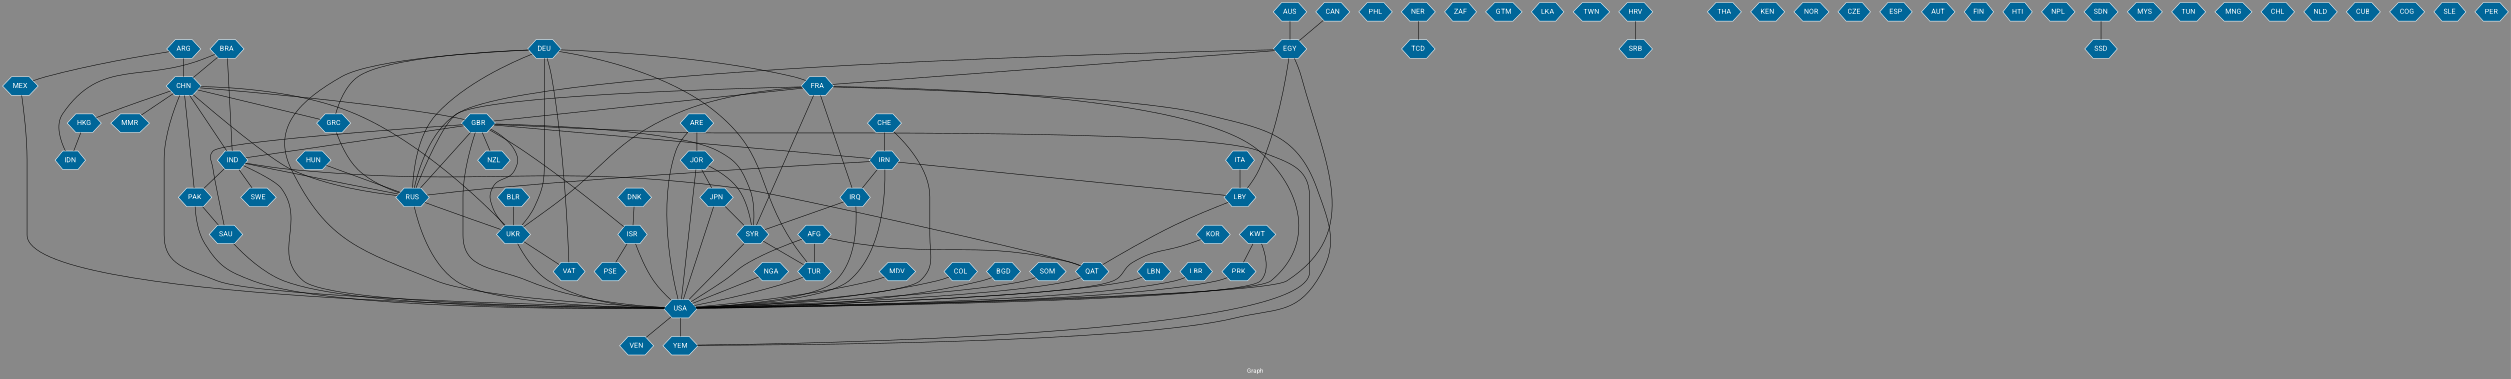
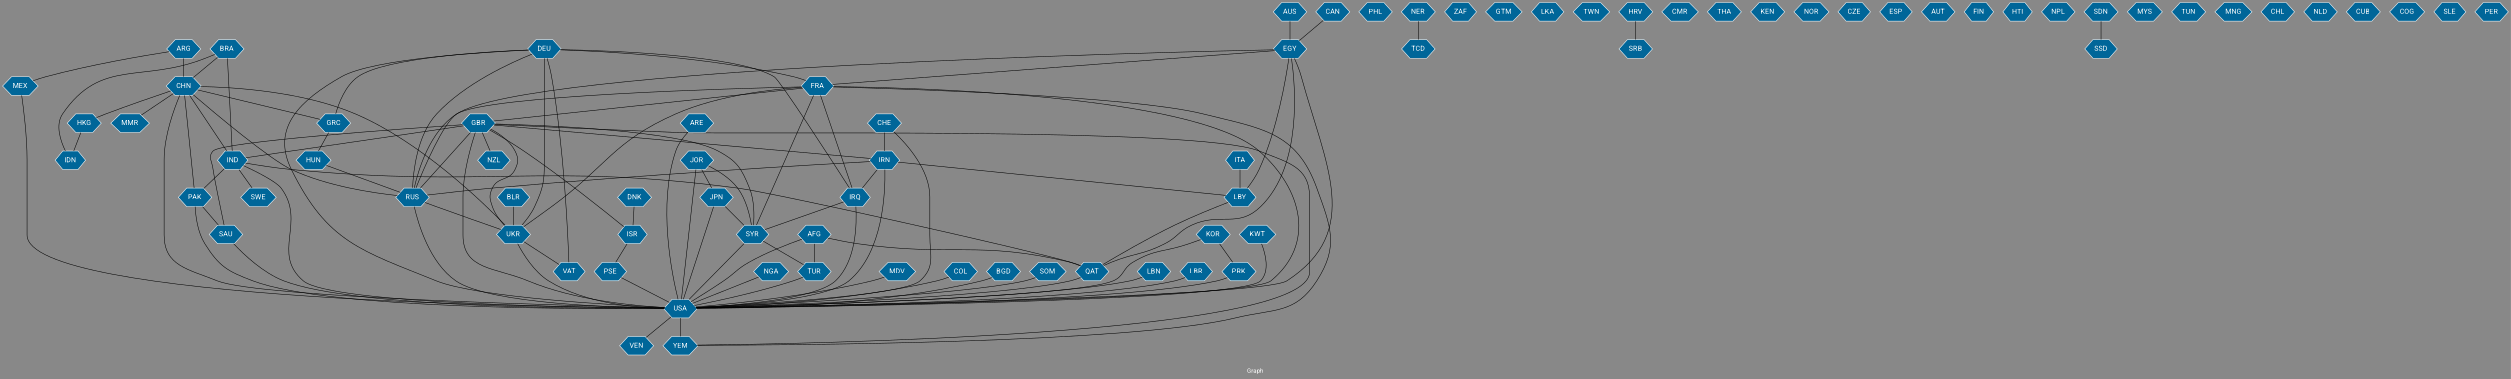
node "CMR": added
edge "CHN" -- "GBR": removed
edge "DEU" -- "TUR": now "DEU" -- "IRQ"
edge "ARE" -- "JOR": removed
edge "GRC" -- "RUS": now "GRC" -- "HUN"
edge "IND" -- "RUS": removed
edge "EGY" -- "QAT": added
edge "KWT" -- "PRK": now "KOR" -- "PRK"
edge "ISR" -- "USA": now "PSE" -- "USA"
